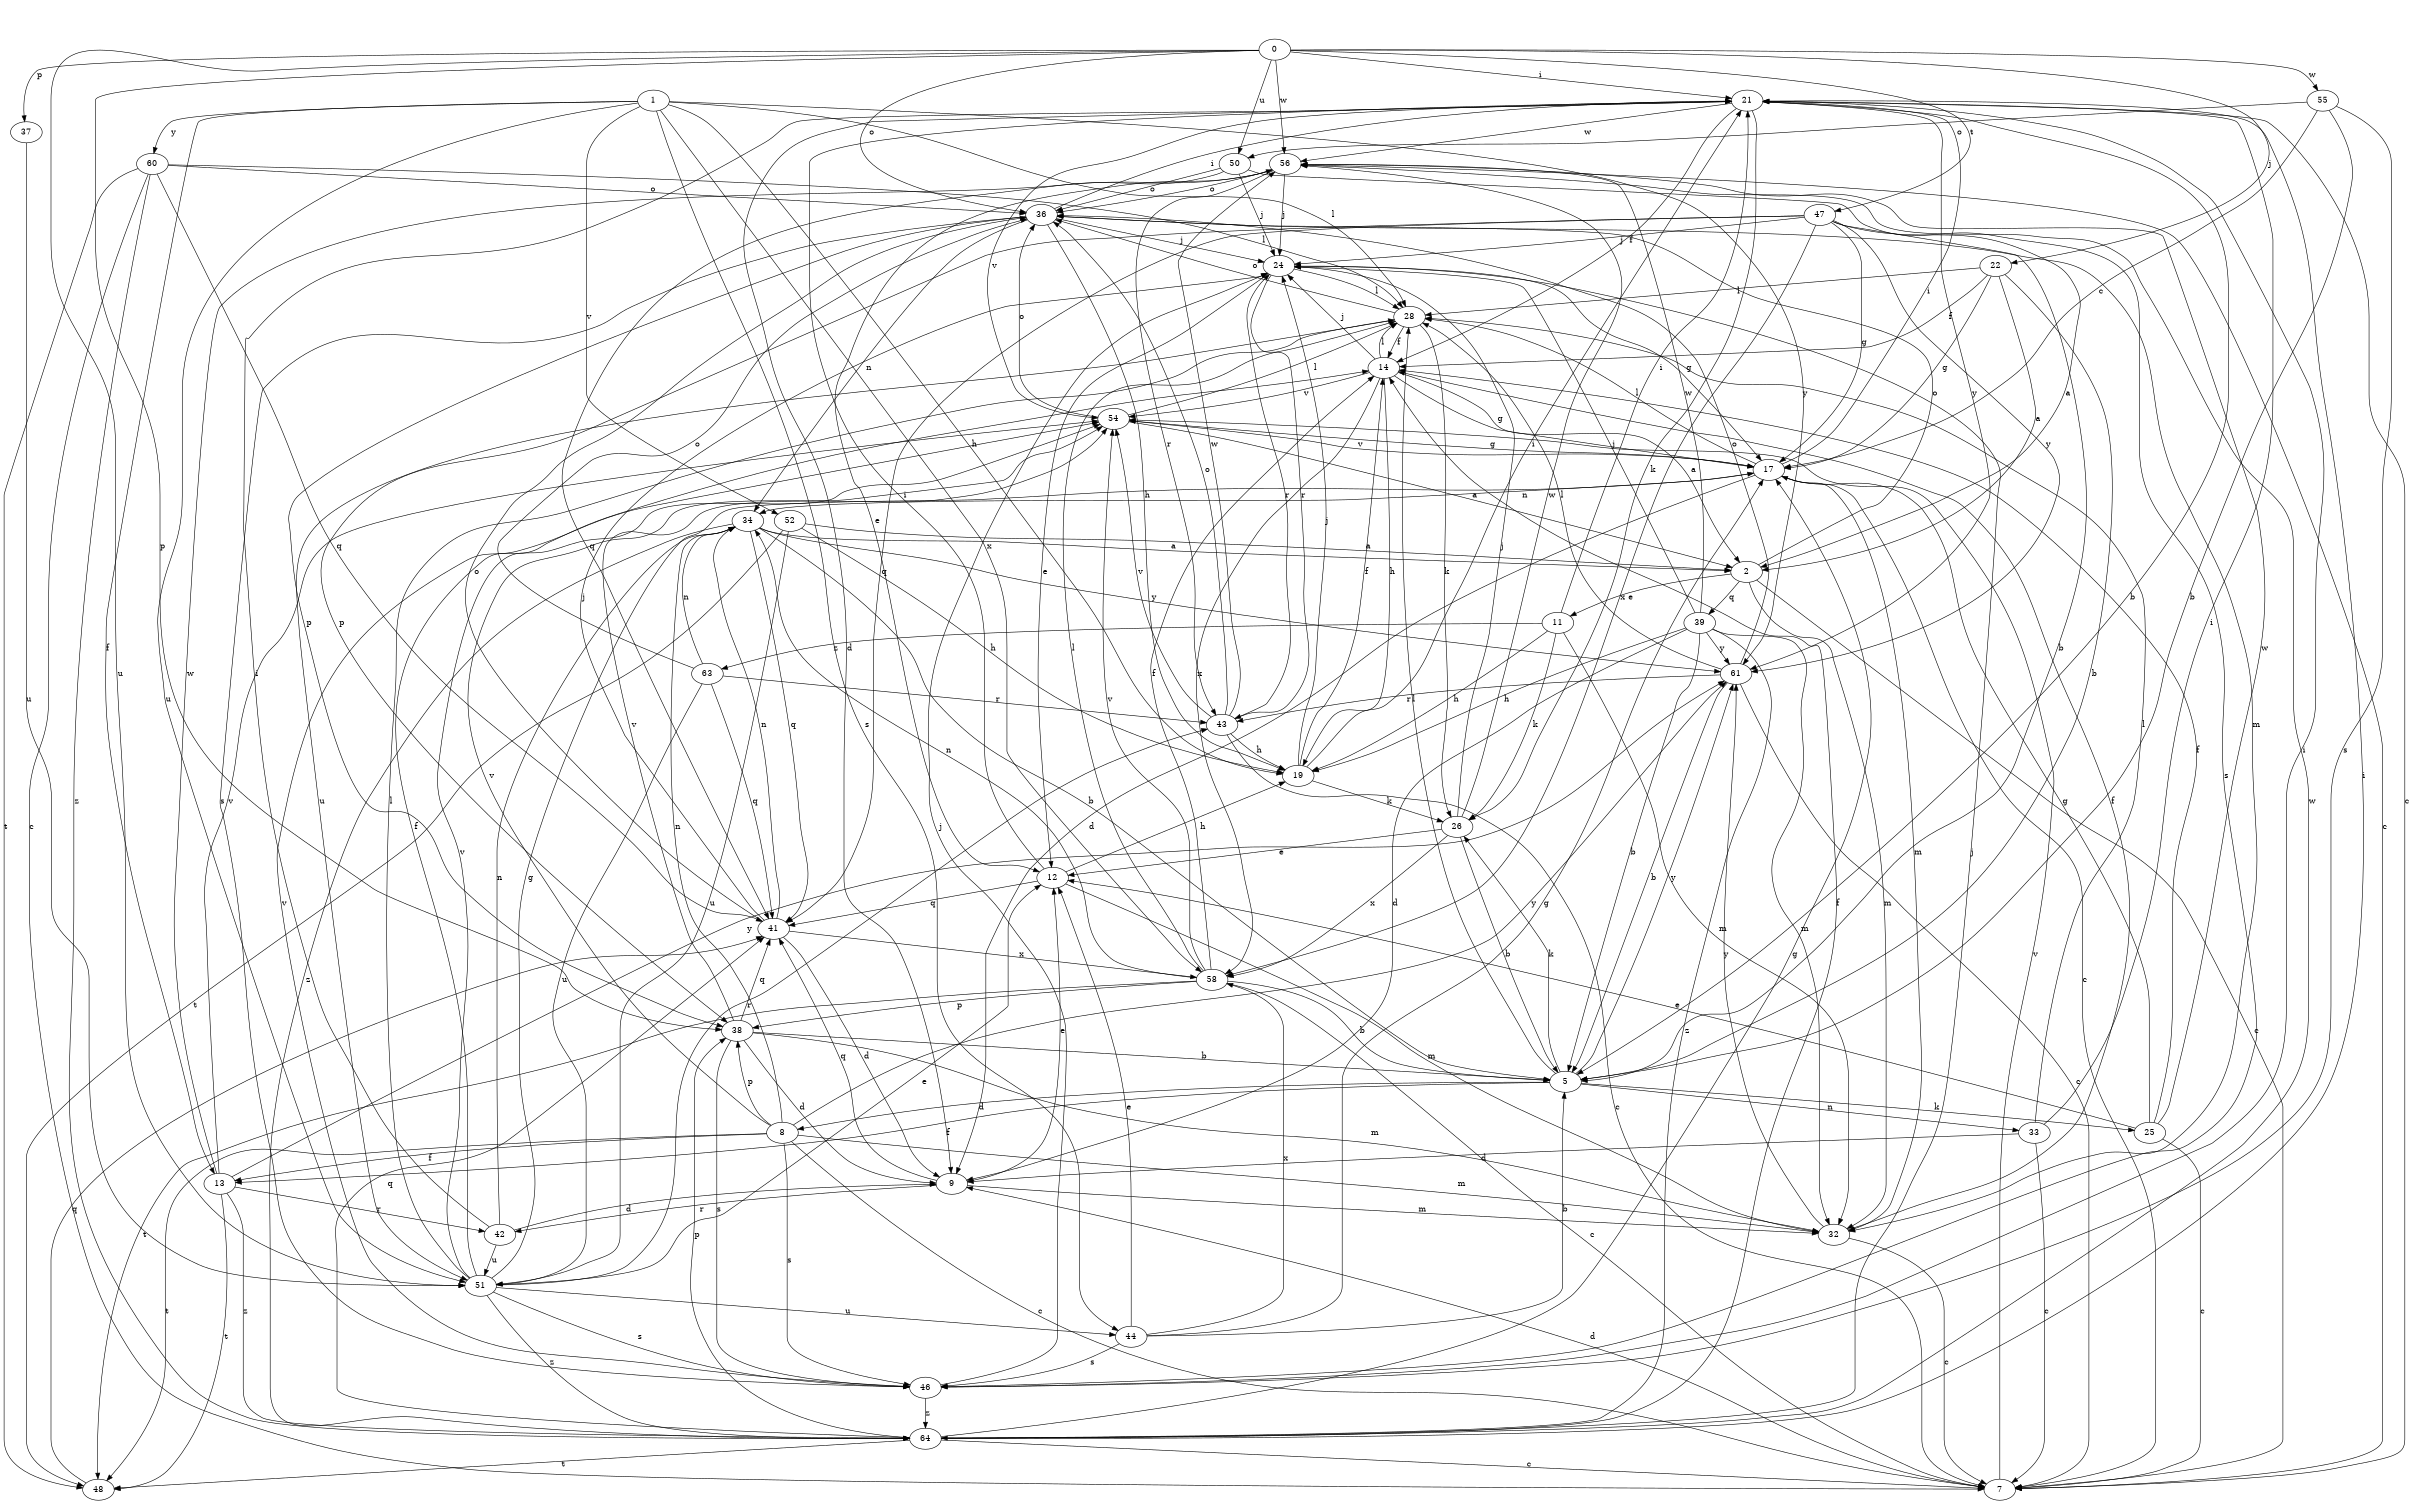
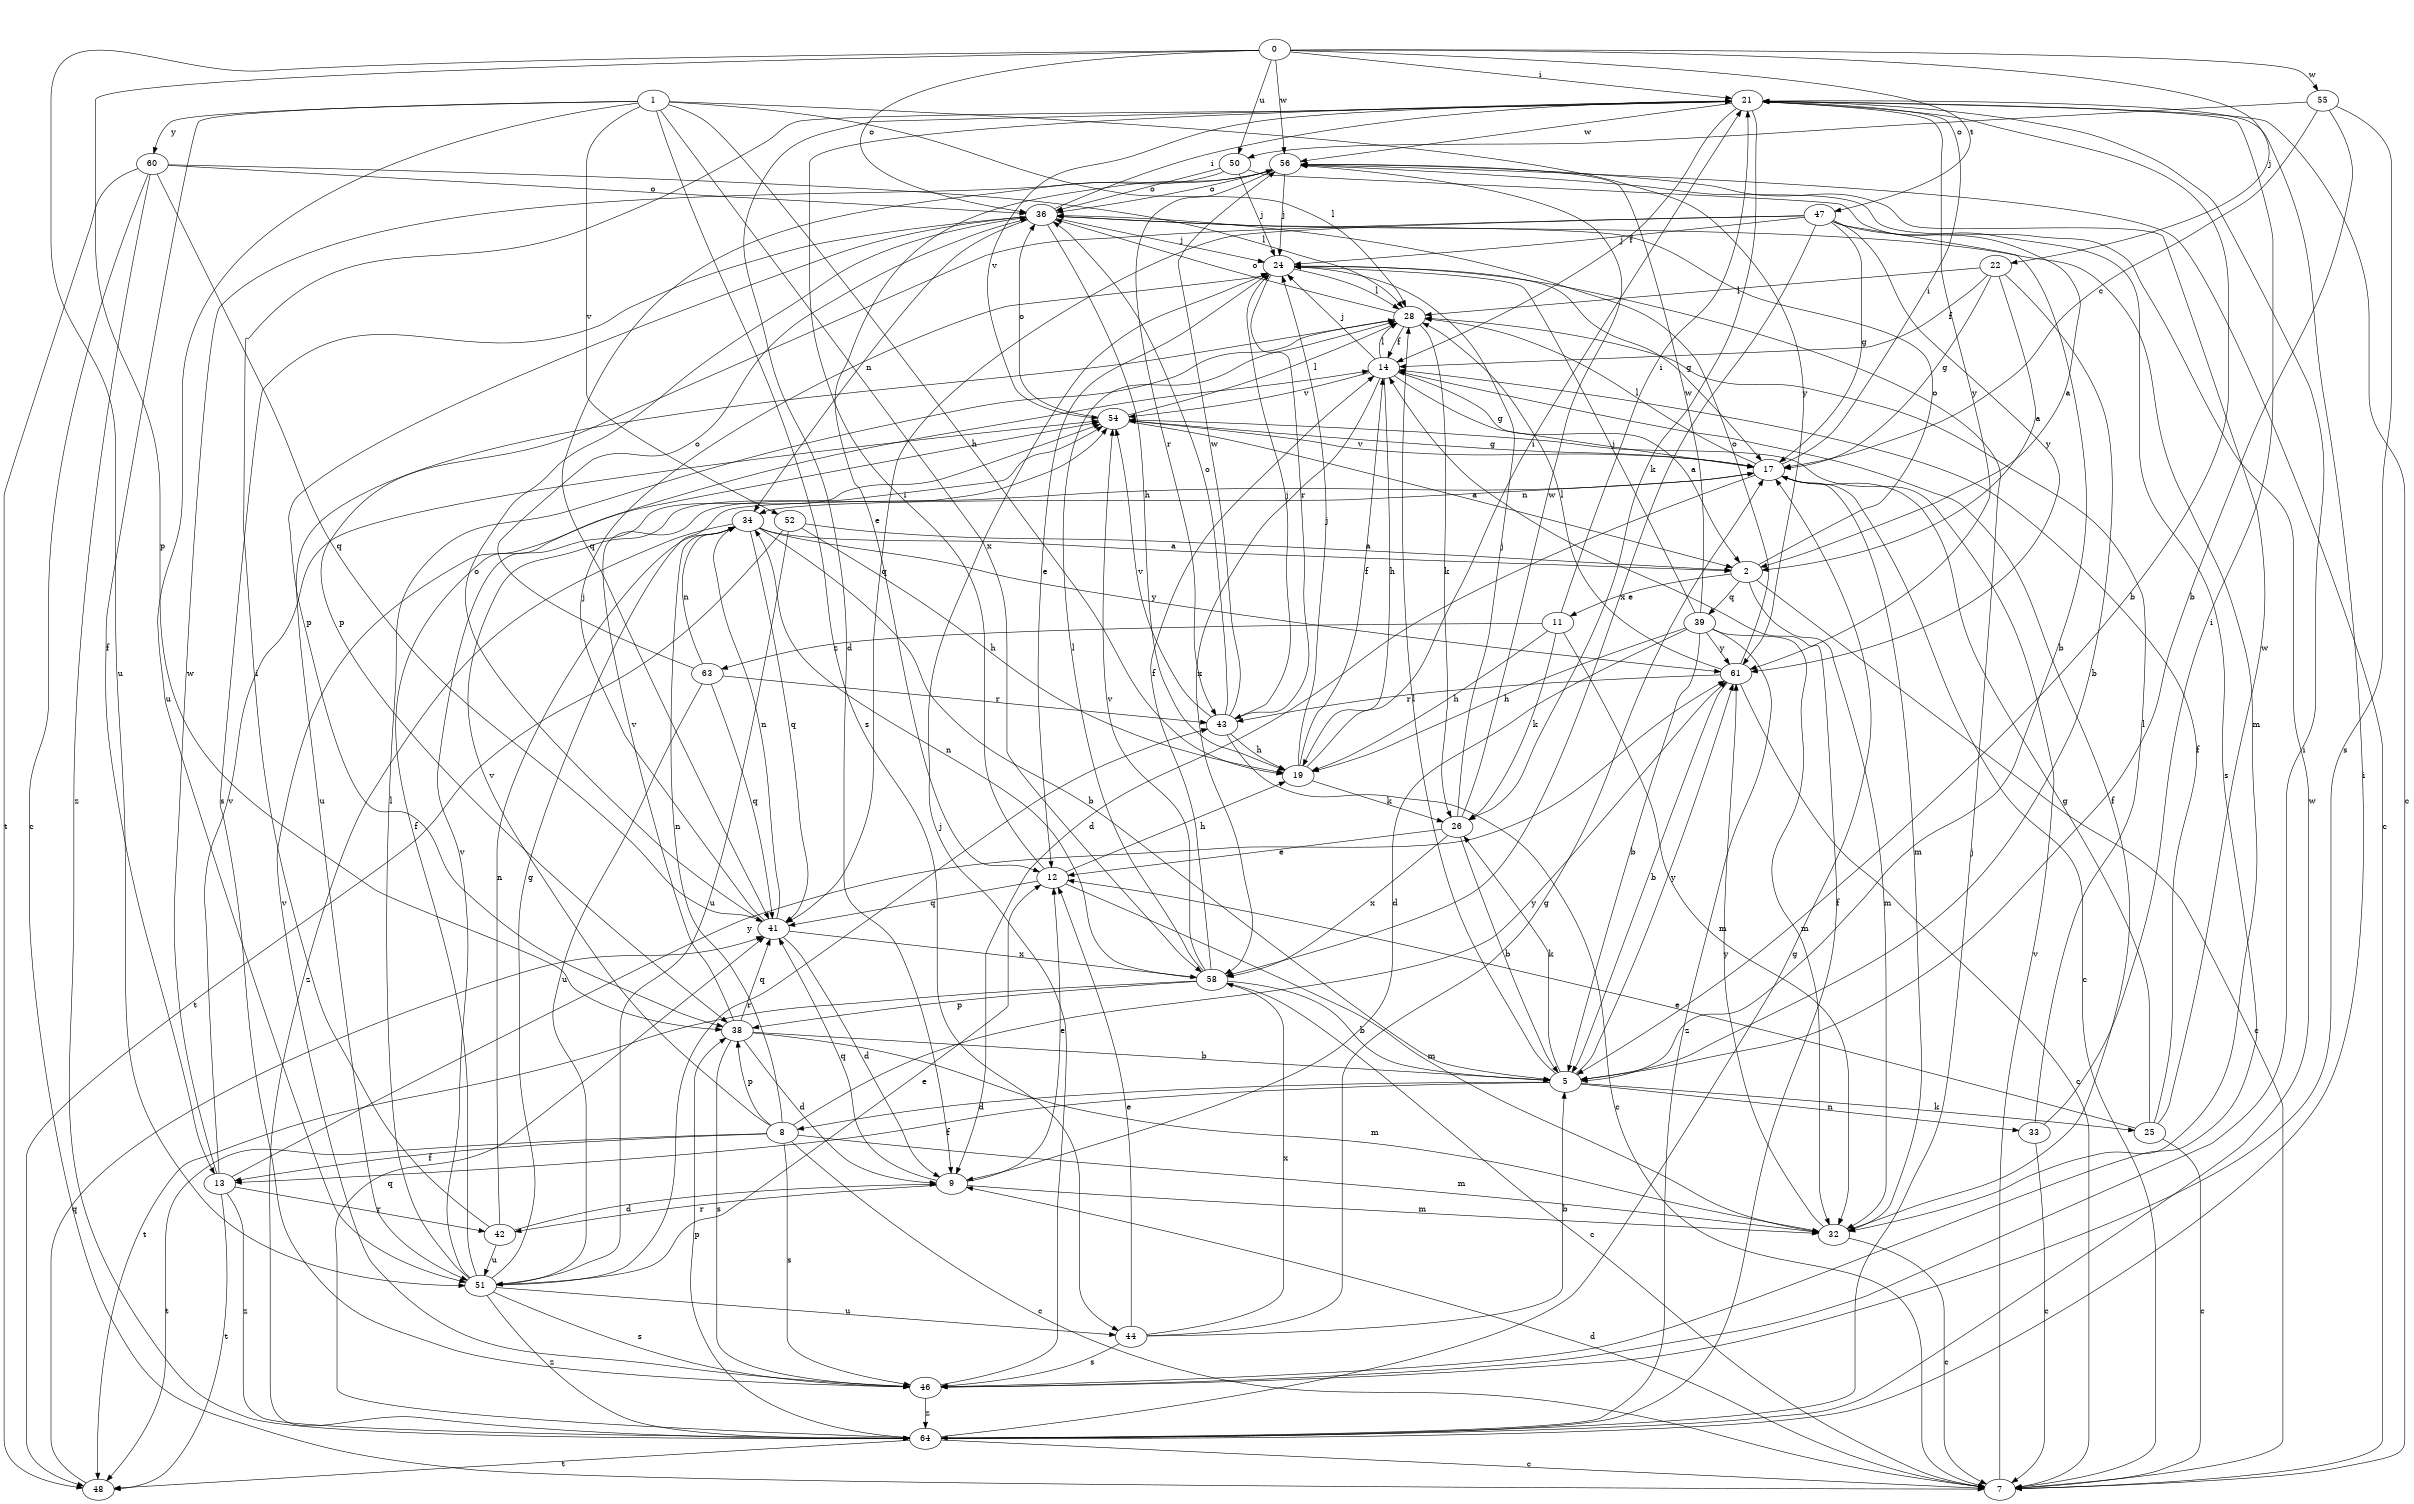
node "37": removed
edge "43" -> "24": label "r" -> "j"
edge "33" -> "9": removed, label "d"
